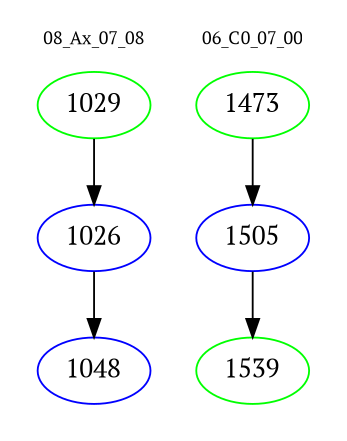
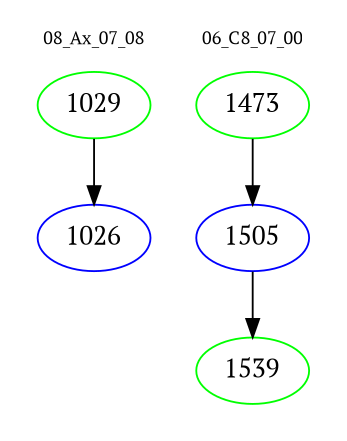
cluster "06_C0_07_00": label "06_C0_07_00" -> "06_C8_07_00"
node "1048": removed
